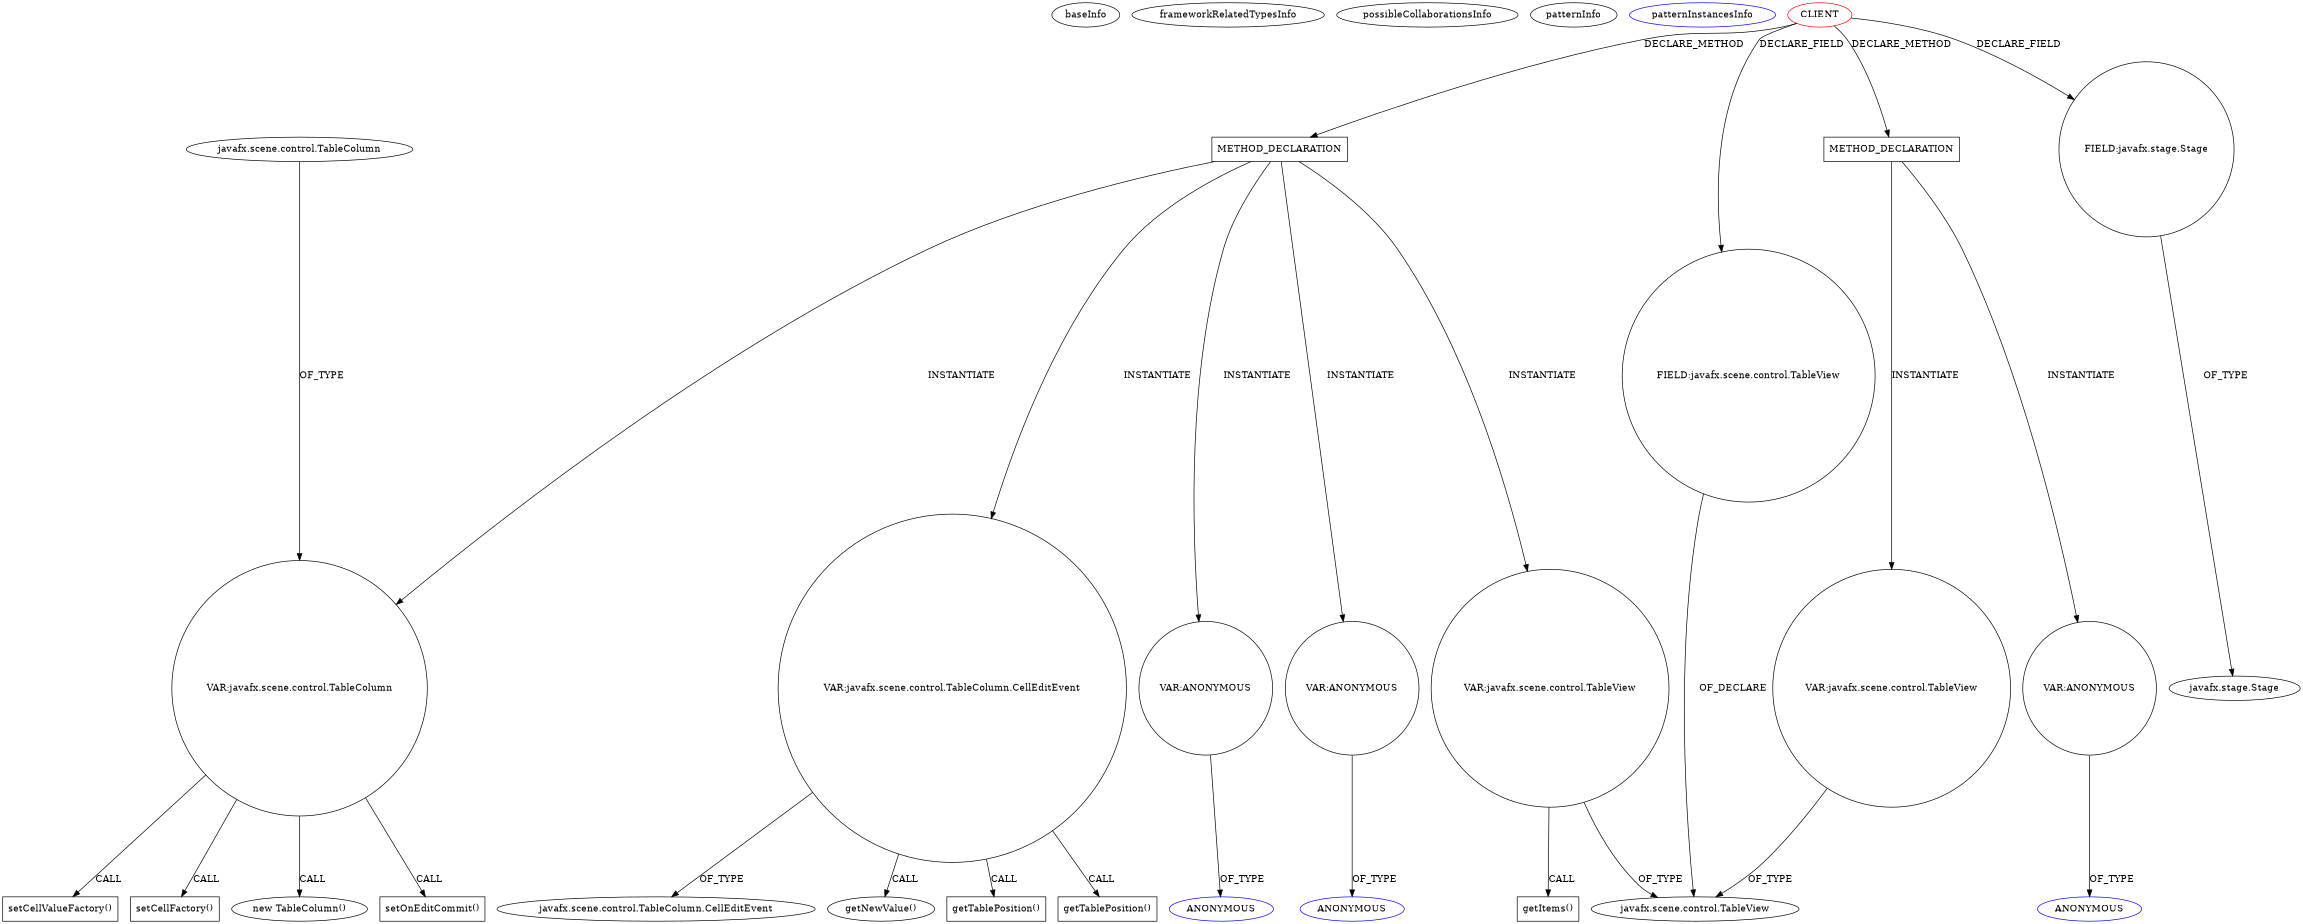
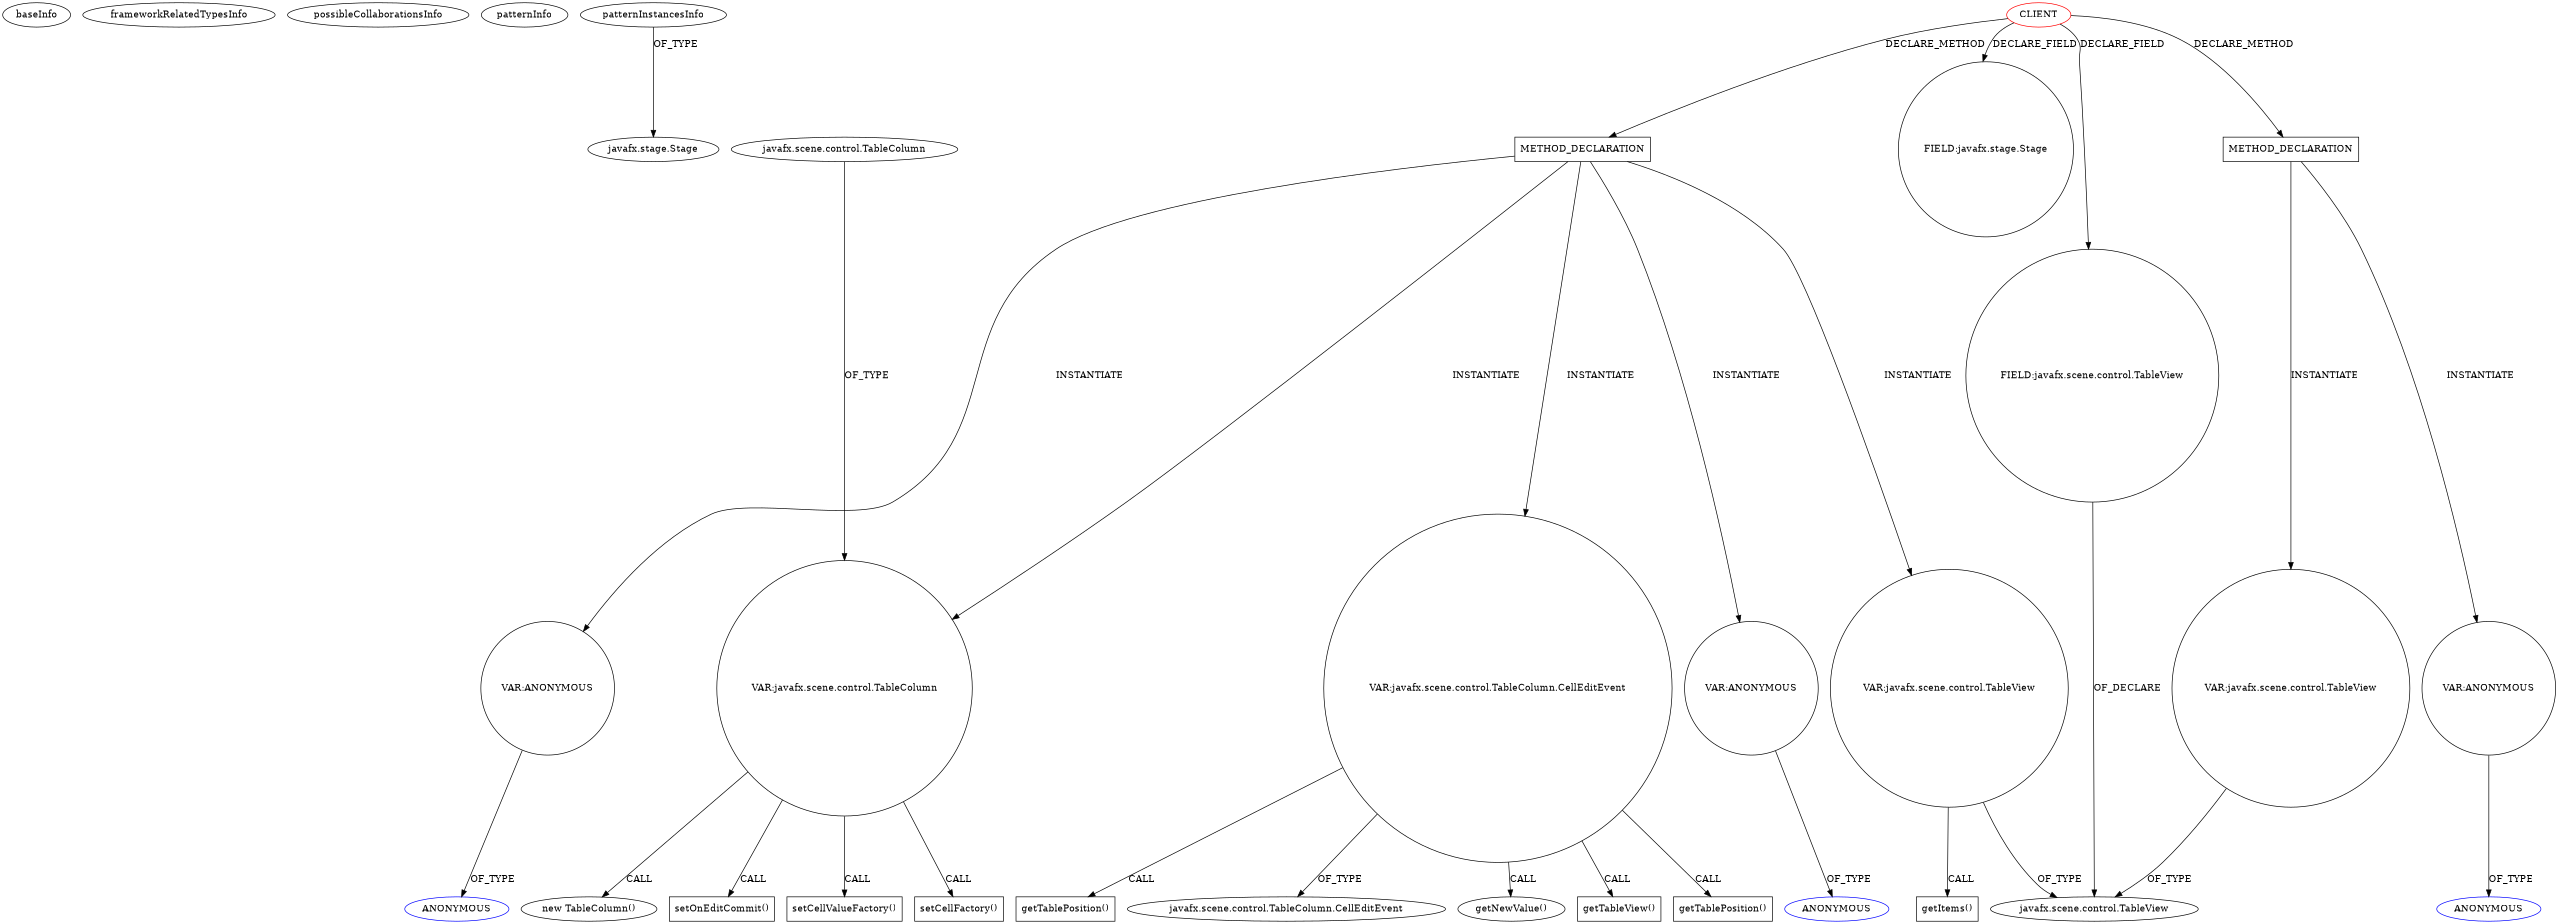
node "patternInstancesInfo": color blue -> black
edge "FIELD:javafx.stage.Stage" -> "javafx.stage.Stage": now "patternInstancesInfo" -> "javafx.stage.Stage"
node "getTableView()": added
